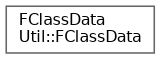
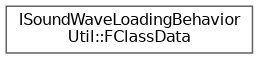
node "FClassData Util::FClassData": label "FClassData Util::FClassData" -> "ISoundWaveLoadingBehavior Util::FClassData"
